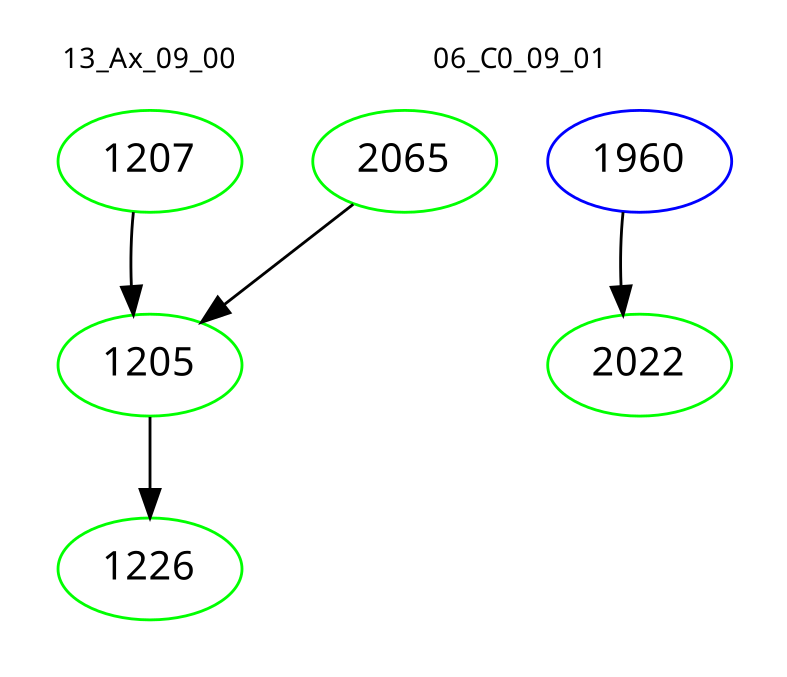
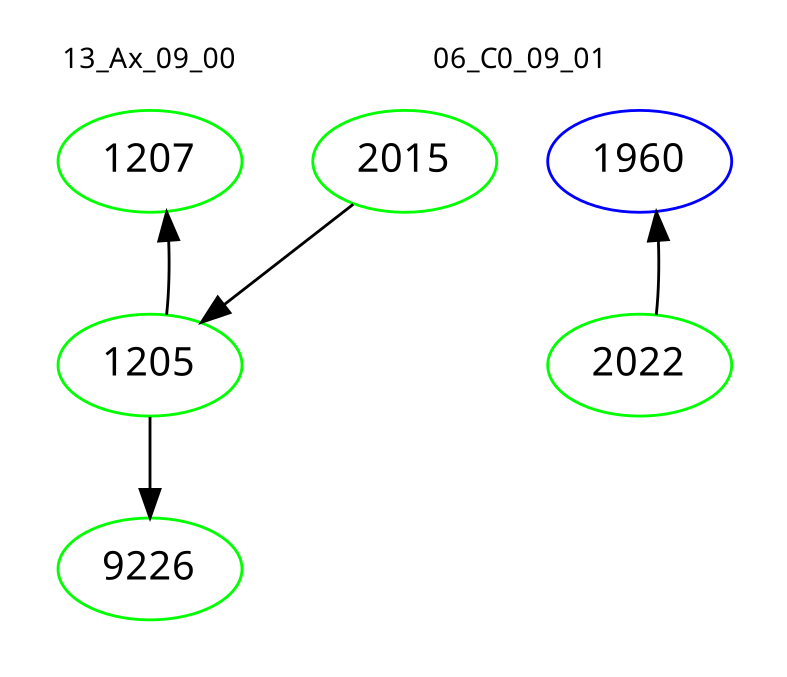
node "2065": label "2065" -> "2015"
edge "1207" -> "1205": reversed
edge "1960" -> "2022": reversed
node "1226": label "1226" -> "9226"
